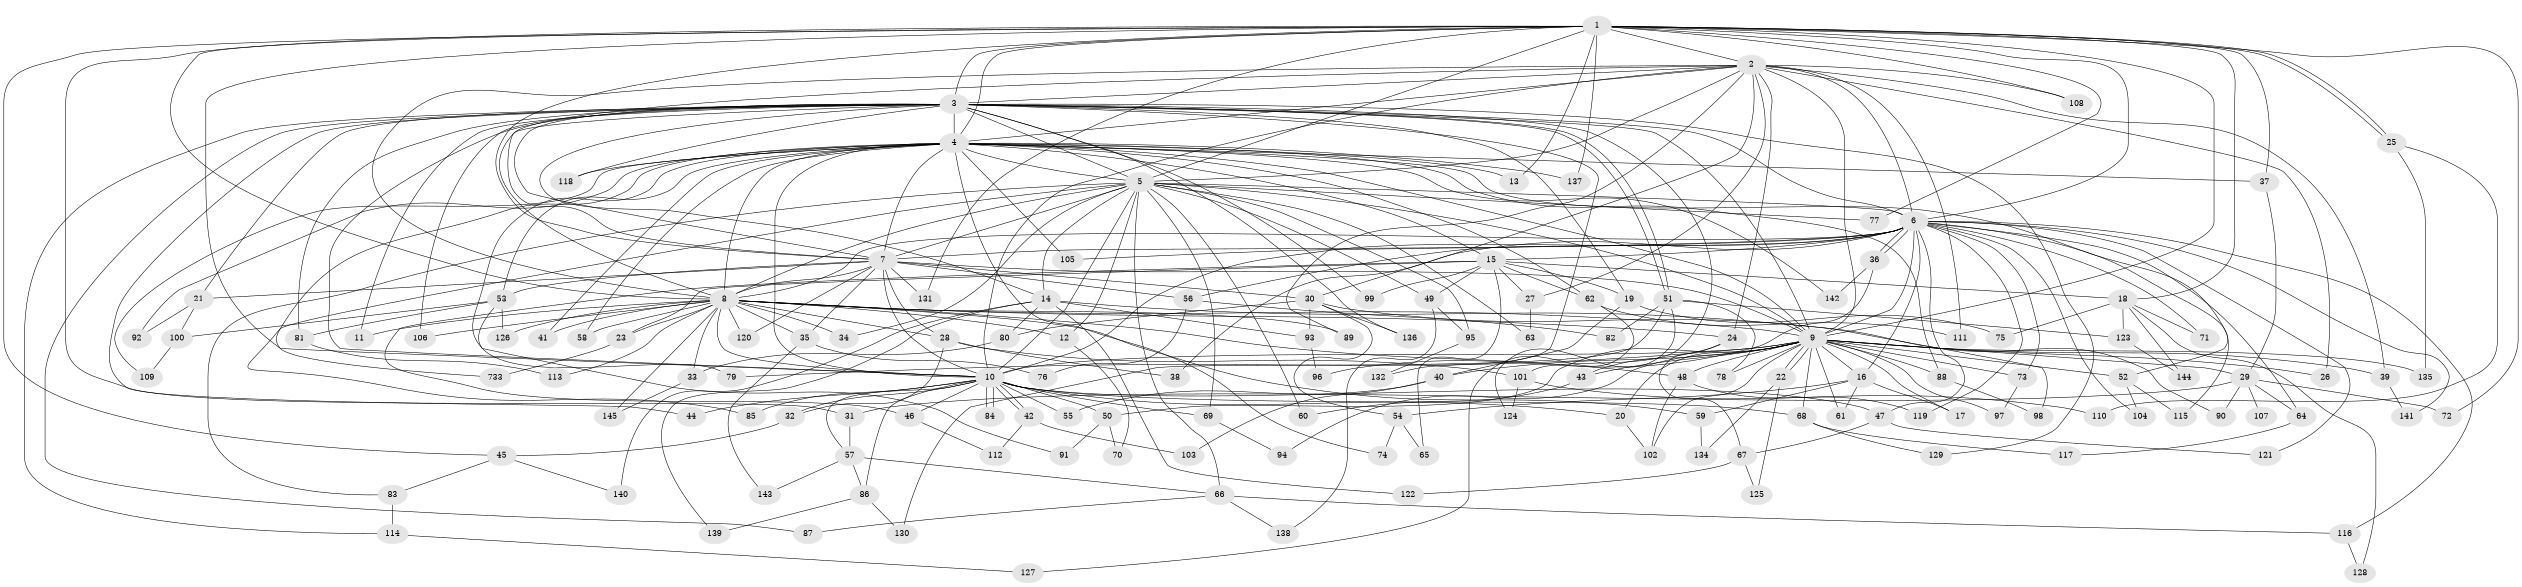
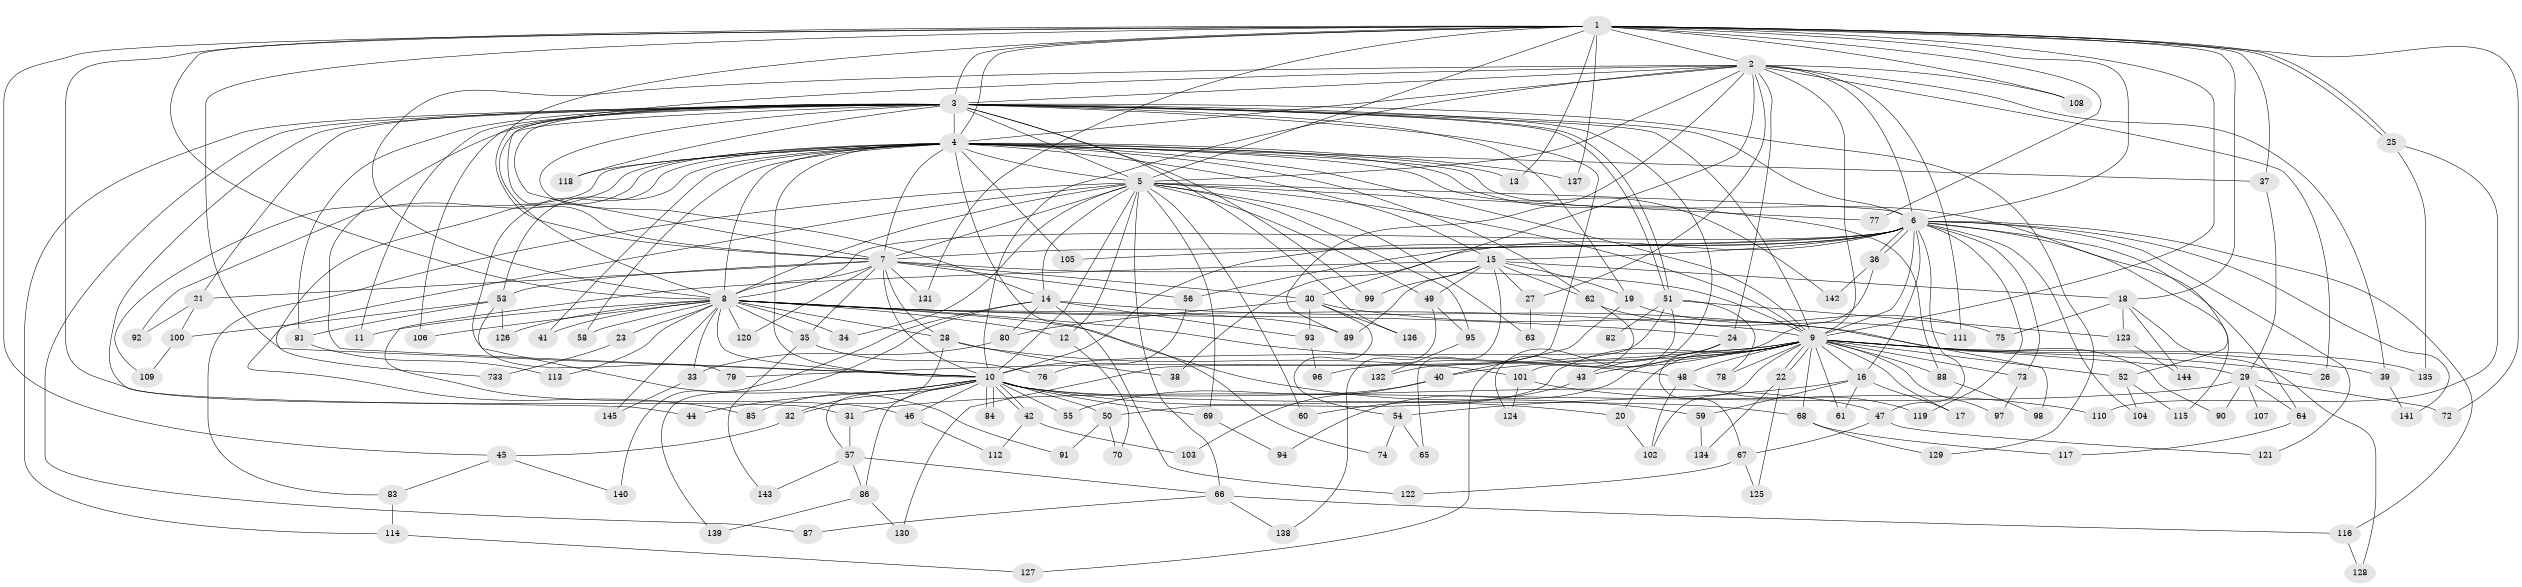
edge "15" -- "23": now "15" -- "89"
edge "56" -- "82": removed
node "71": removed
